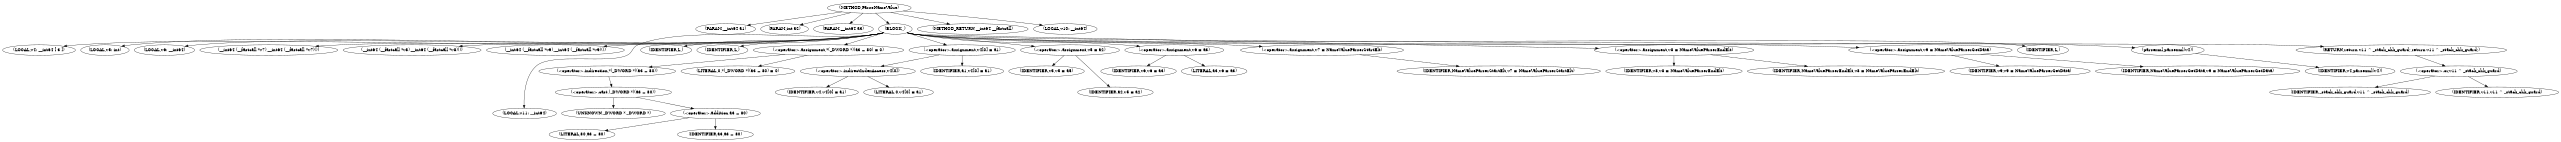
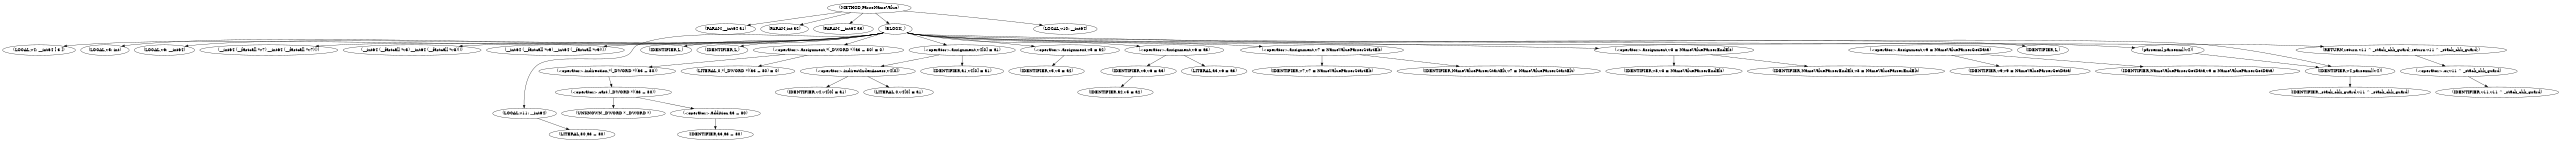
node "(METHOD_RETURN,__int64 __fastcall)": removed
edge "(BLOCK,,)" -> "(<operator>.assignment,v9 = NameValueParserGetData)": now "(BLOCK,,)" -> "(IDENTIFIER,v4,parsexml(v4))"
edge "(<operator>.assignment,v5 = a2)" -> "(IDENTIFIER,a2,v5 = a2)": now "(IDENTIFIER,v6,v6 = a3)" -> "(IDENTIFIER,a2,v5 = a2)"
node "(IDENTIFIER,v5,v5 = a5)": label "(IDENTIFIER,v5,v5 = a5)" -> "(IDENTIFIER,v5,v5 = a2)"
node "(IDENTIFIER,v7,v7 = NameValueParserStartElt)": added
edge "(<operator>.or,v11 ^ _stack_chk_guard)" -> "(IDENTIFIER,_stack_chk_guard,v11 ^ _stack_chk_guard)": now "(IDENTIFIER,v4,parsexml(v4))" -> "(IDENTIFIER,_stack_chk_guard,v11 ^ _stack_chk_guard)"
edge "(<operator>.addition,a3 + 80)" -> "(LITERAL,80,a3 + 80)": now "(LOCAL,v11: __int64)" -> "(LITERAL,80,a3 + 80)"
